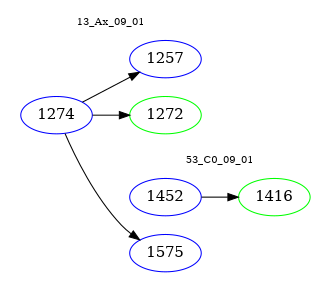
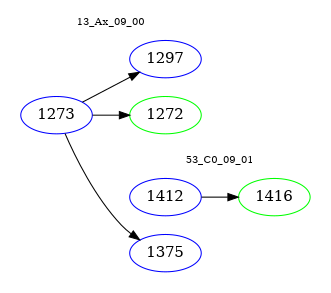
cluster "13_Ax_09_01": label "13_Ax_09_01" -> "13_Ax_09_00"
node "1257": label "1257" -> "1297"
node "1274": label "1274" -> "1273"
node "1452": label "1452" -> "1412"
node "1575": label "1575" -> "1375"
